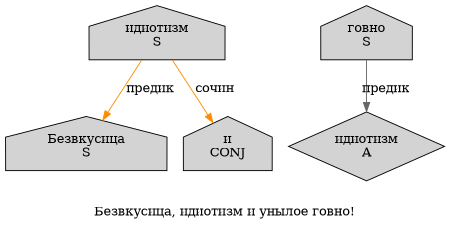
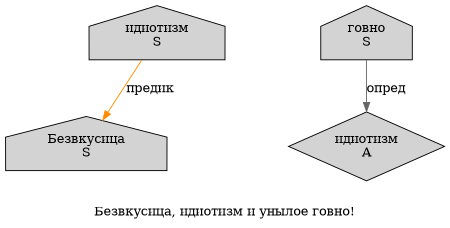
edge "говно S" -> "идиотизм A": label "предик" -> "опред"
node "и CONJ": removed
